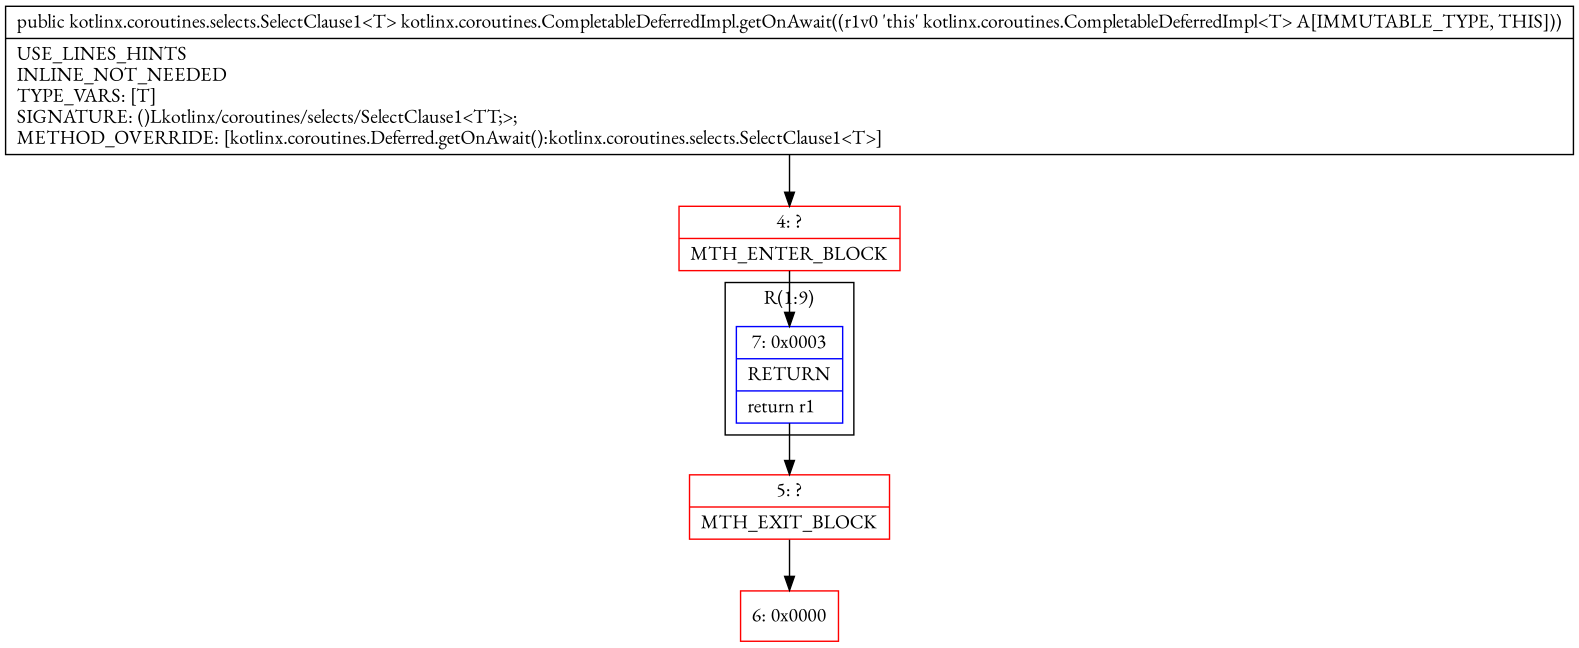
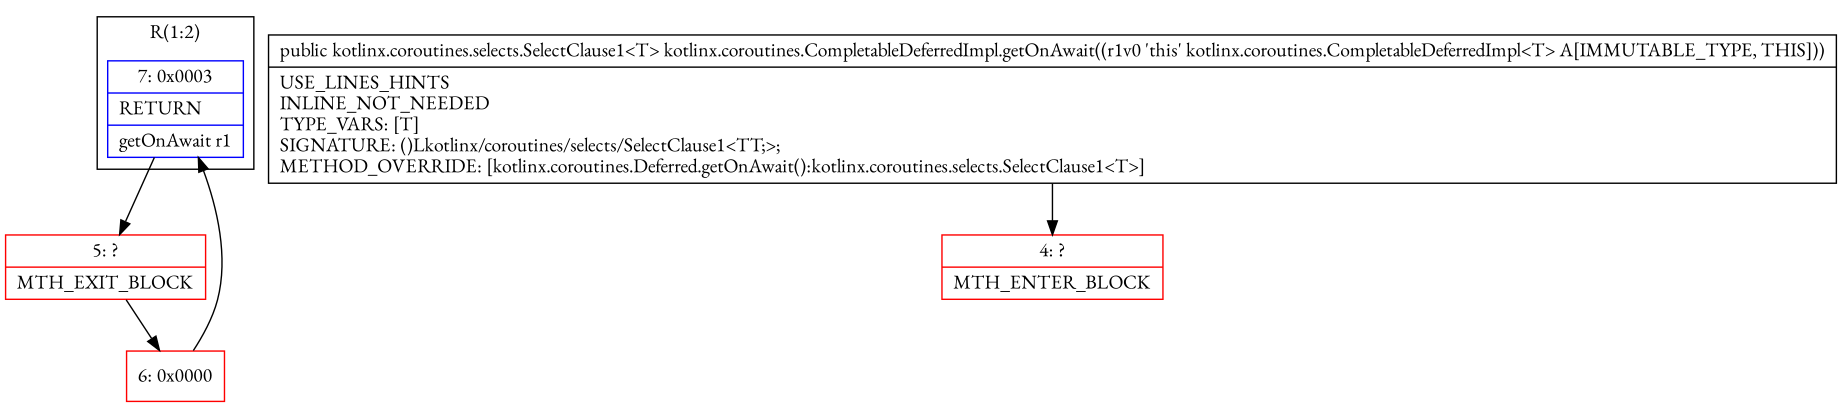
edge "4: ?" -> "7: 0x0003": now "6: 0x0000" -> "7: 0x0003"
cluster "R(1:9)": label "R(1:9)" -> "R(1:2)"
node "7: 0x0003": text "return r1" -> "getOnAwait r1"
